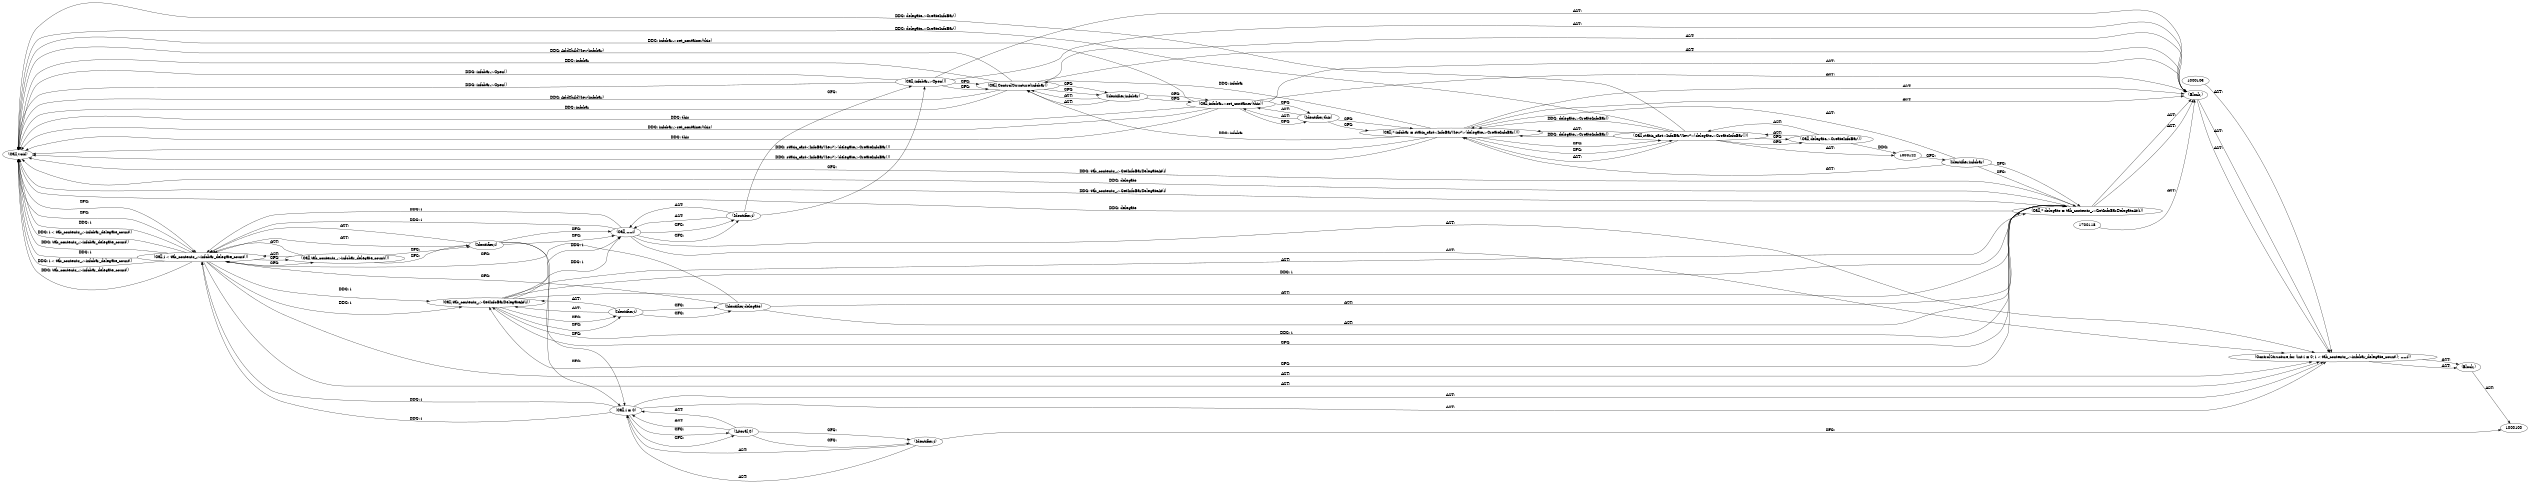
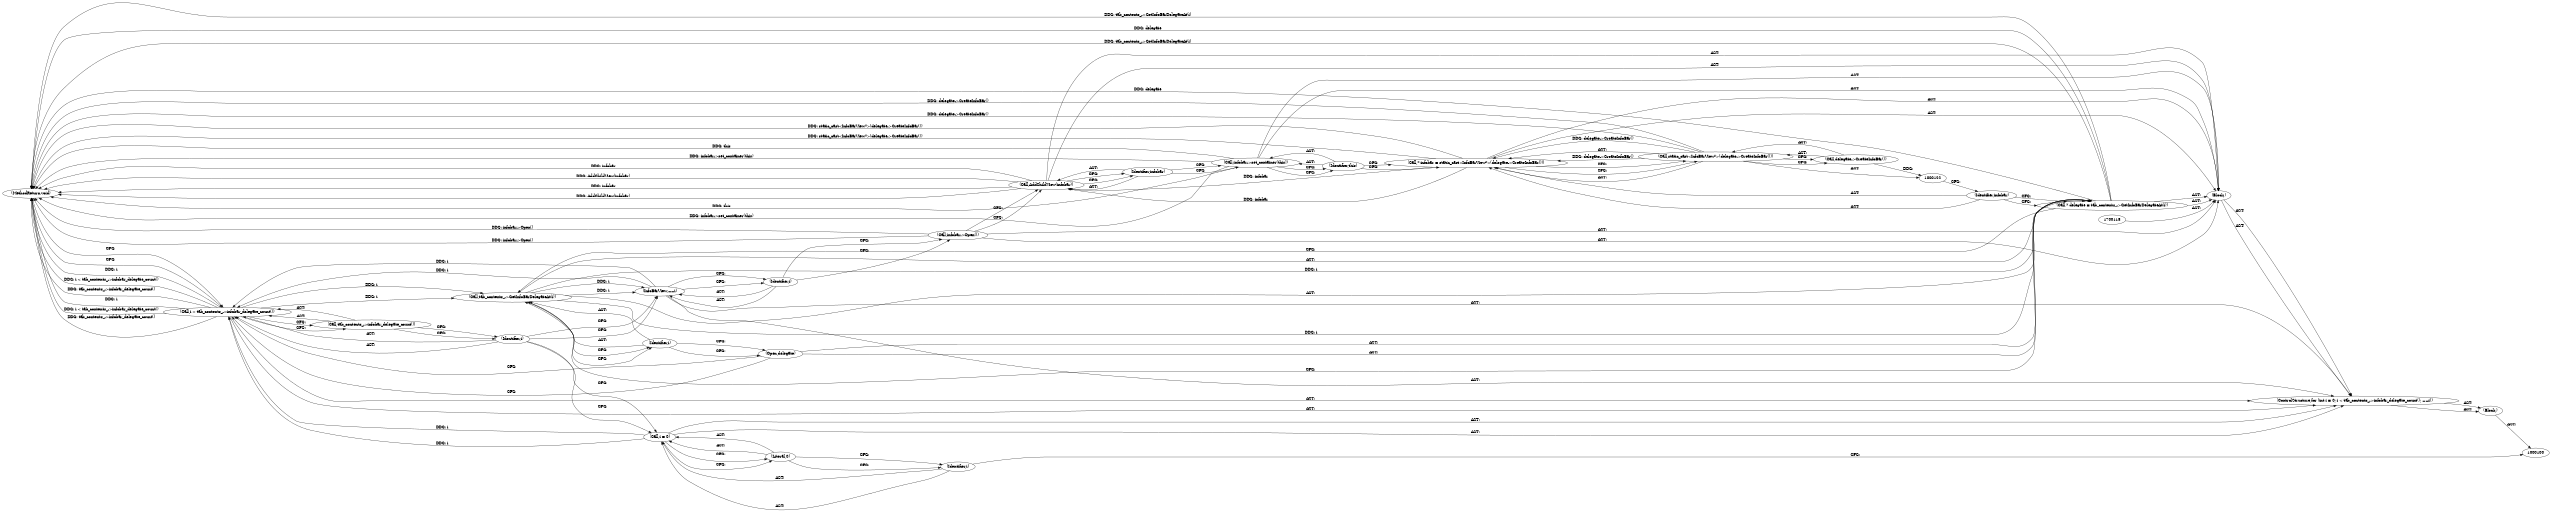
node "1000103": removed
node "(Call,ControlStructure(infobar))": label "(Call,ControlStructure(infobar))" -> "(Call,AddChildView(infobar))"
node "(Call,void)": label "(Call,void)" -> "(MethodReturn,void)"
node "(Call,++i)": label "(Call,++i)" -> "(InfoBarView,++i)"
node "(Identifier,delegate)": label "(Identifier,delegate)" -> "(Open,delegate)"
